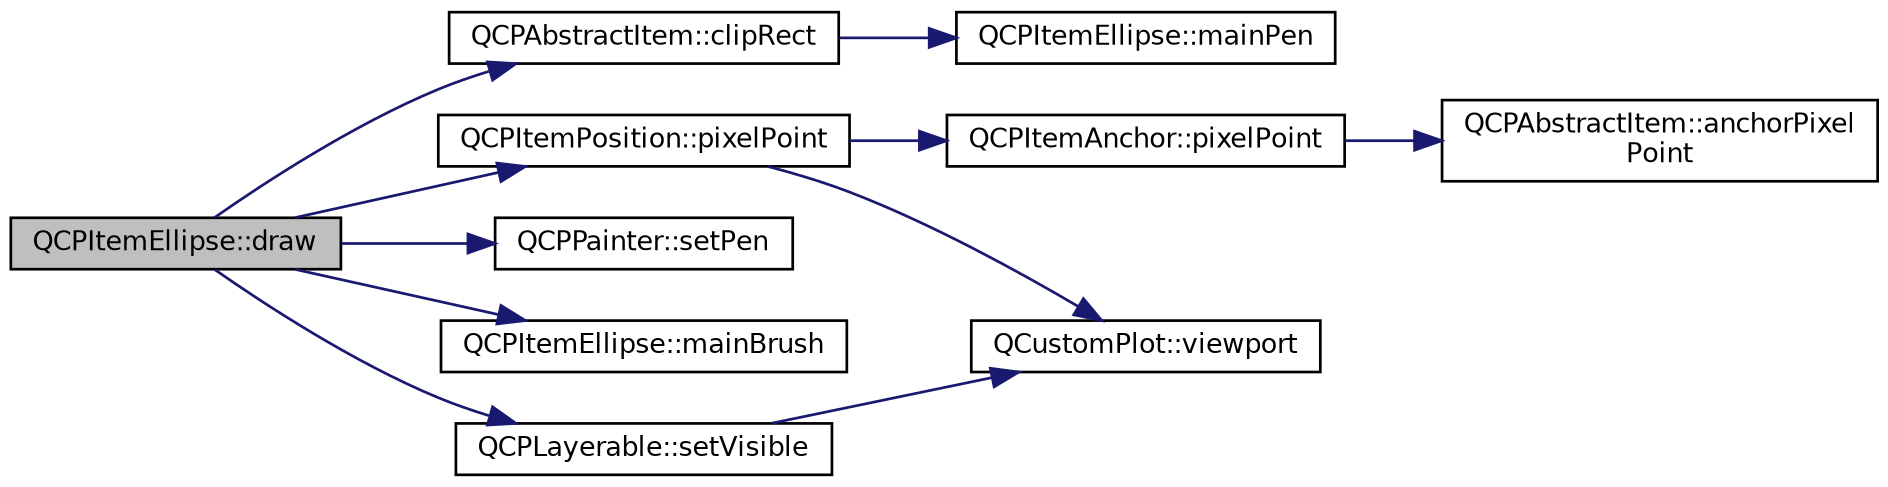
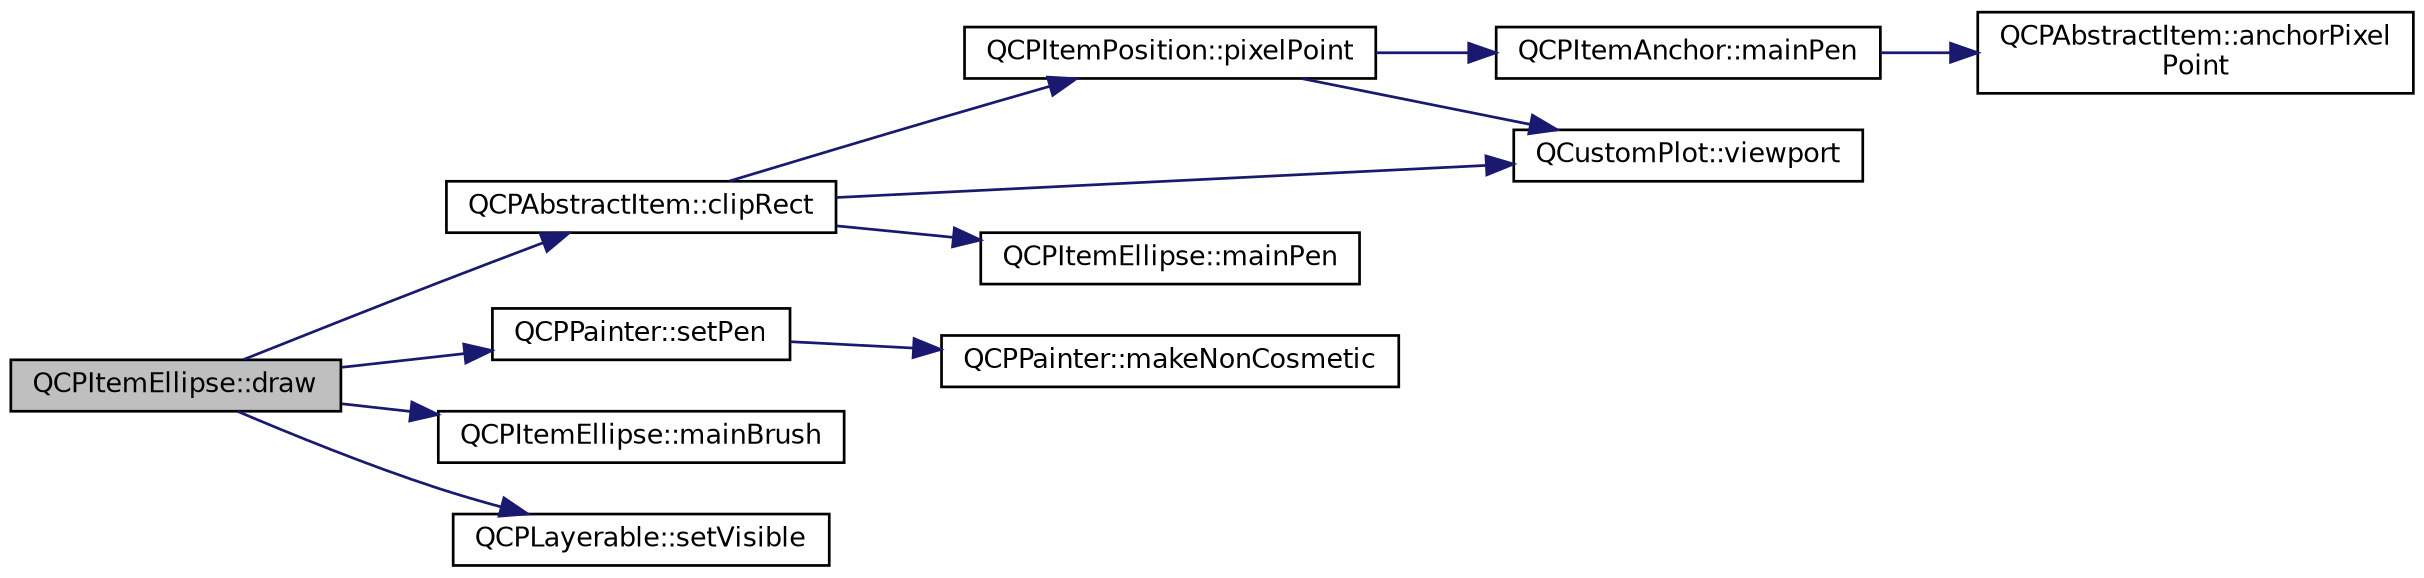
node "QCPItemAnchor::pixelPoint": label "QCPItemAnchor::pixelPoint" -> "QCPItemAnchor::mainPen"
edge "QCPItemEllipse::draw" -> "QCPItemPosition::pixelPoint": now "QCPAbstractItem::clipRect" -> "QCPItemPosition::pixelPoint"
node "QCPPainter::makeNonCosmetic": added
edge "QCPLayerable::setVisible" -> "QCustomPlot::viewport": now "QCPAbstractItem::clipRect" -> "QCustomPlot::viewport"
